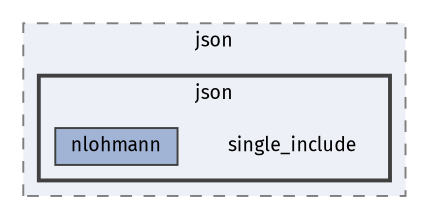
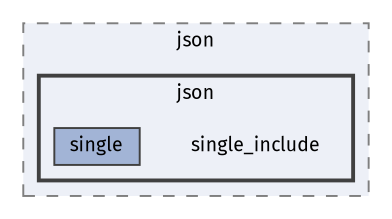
node "nlohmann": label "nlohmann" -> "single"
